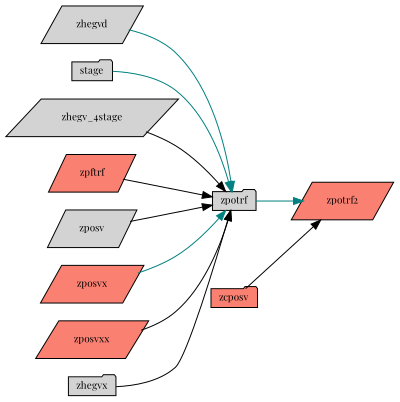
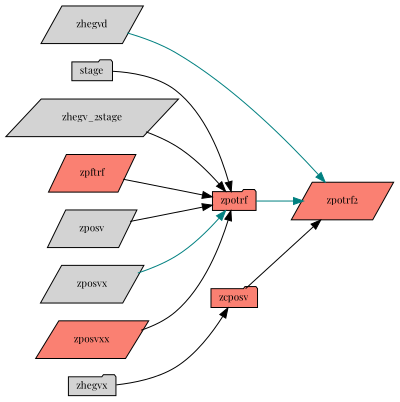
edge "zhegvd" -> "zpotrf": now "zhegvd" -> "zpotrf2"
edge "stage" -> "zpotrf": color teal -> black
node "zhegv_4stage": label "zhegv_4stage" -> "zhegv_2stage"
node "zpotrf": fillcolor lightgrey -> salmon
node "zposvx": fillcolor salmon -> lightgrey
edge "zhegvx" -> "zpotrf": now "zhegvx" -> "zcposv"
